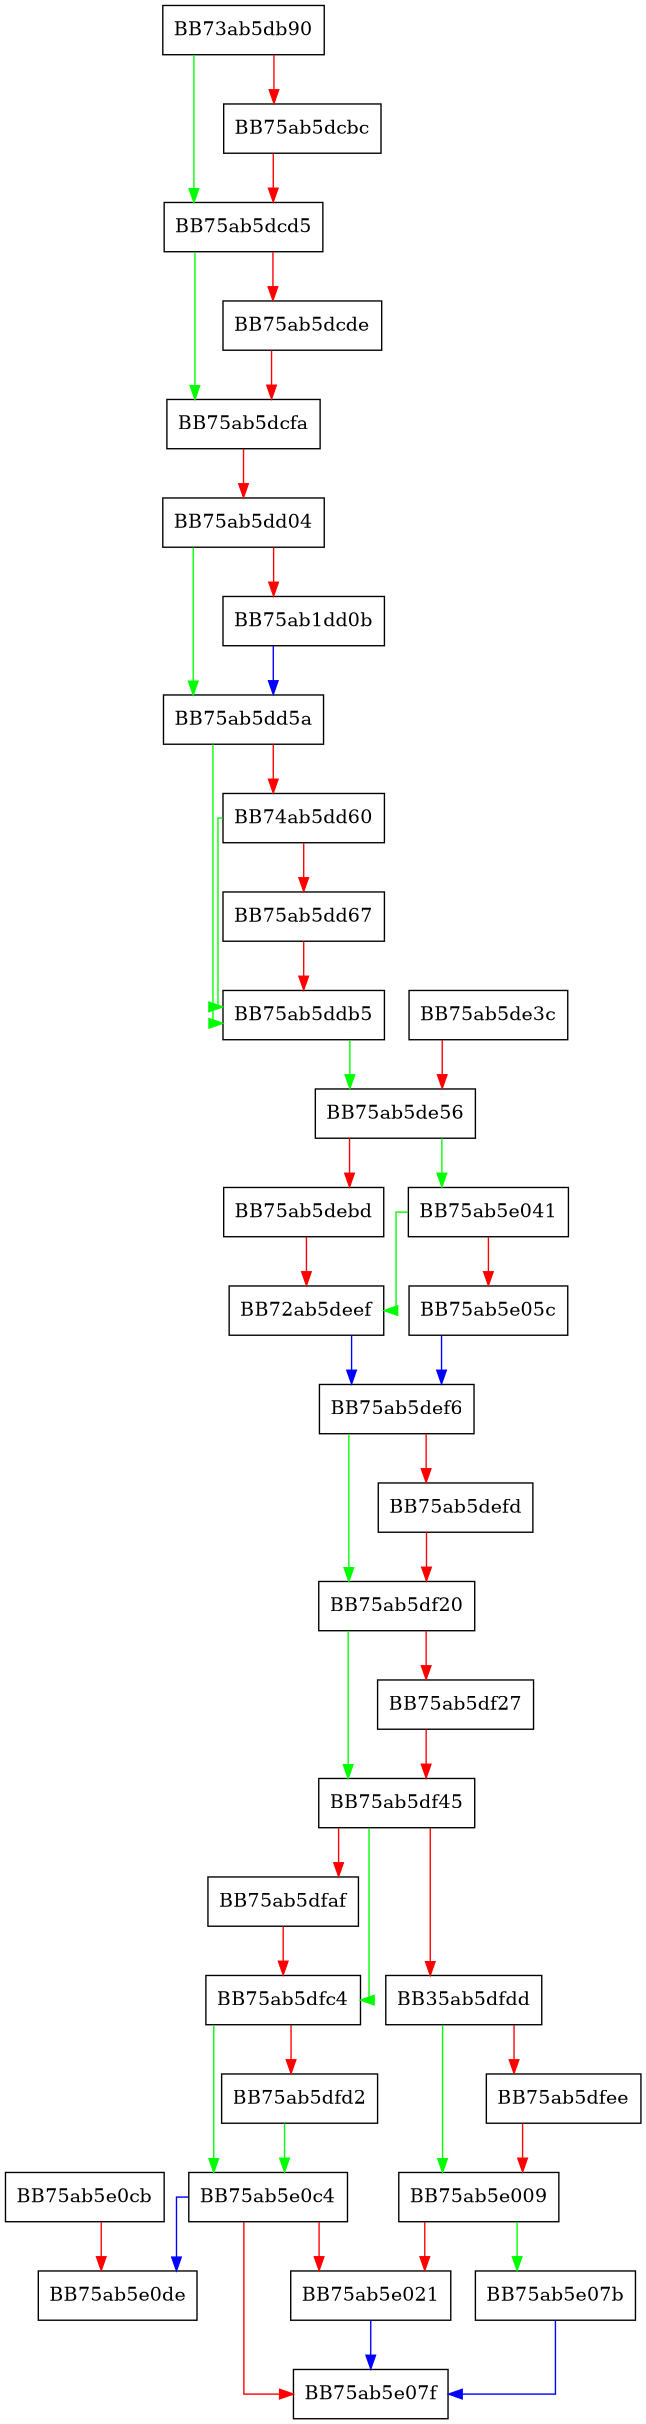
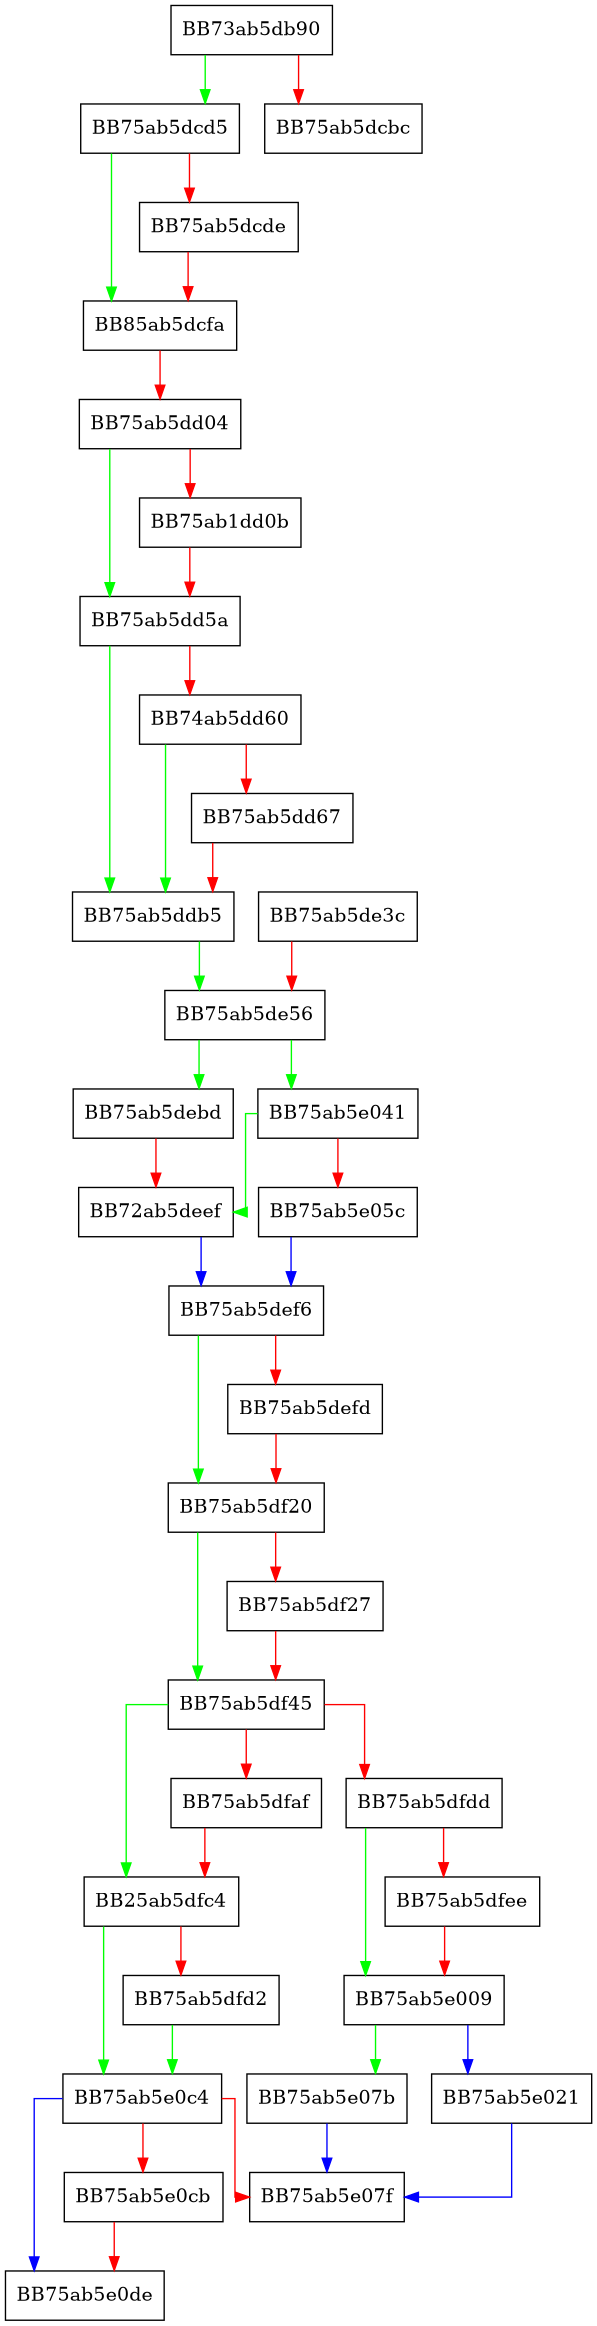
edge "BB75ab5dcbc" -> "BB75ab5dcd5": removed
node "BB75ab5dcfa": label "BB75ab5dcfa" -> "BB85ab5dcfa"
edge "BB75ab1dd0b" -> "BB75ab5dd5a": color blue -> red
edge "BB75ab5de56" -> "BB75ab5debd": color red -> green
node "BB75ab5dfc4": label "BB75ab5dfc4" -> "BB25ab5dfc4"
node "BB35ab5dfdd": label "BB35ab5dfdd" -> "BB75ab5dfdd"
edge "BB75ab5e0c4" -> "BB75ab5e021": now "BB75ab5e0c4" -> "BB75ab5e0cb"
edge "BB75ab5e009" -> "BB75ab5e021": color red -> blue
